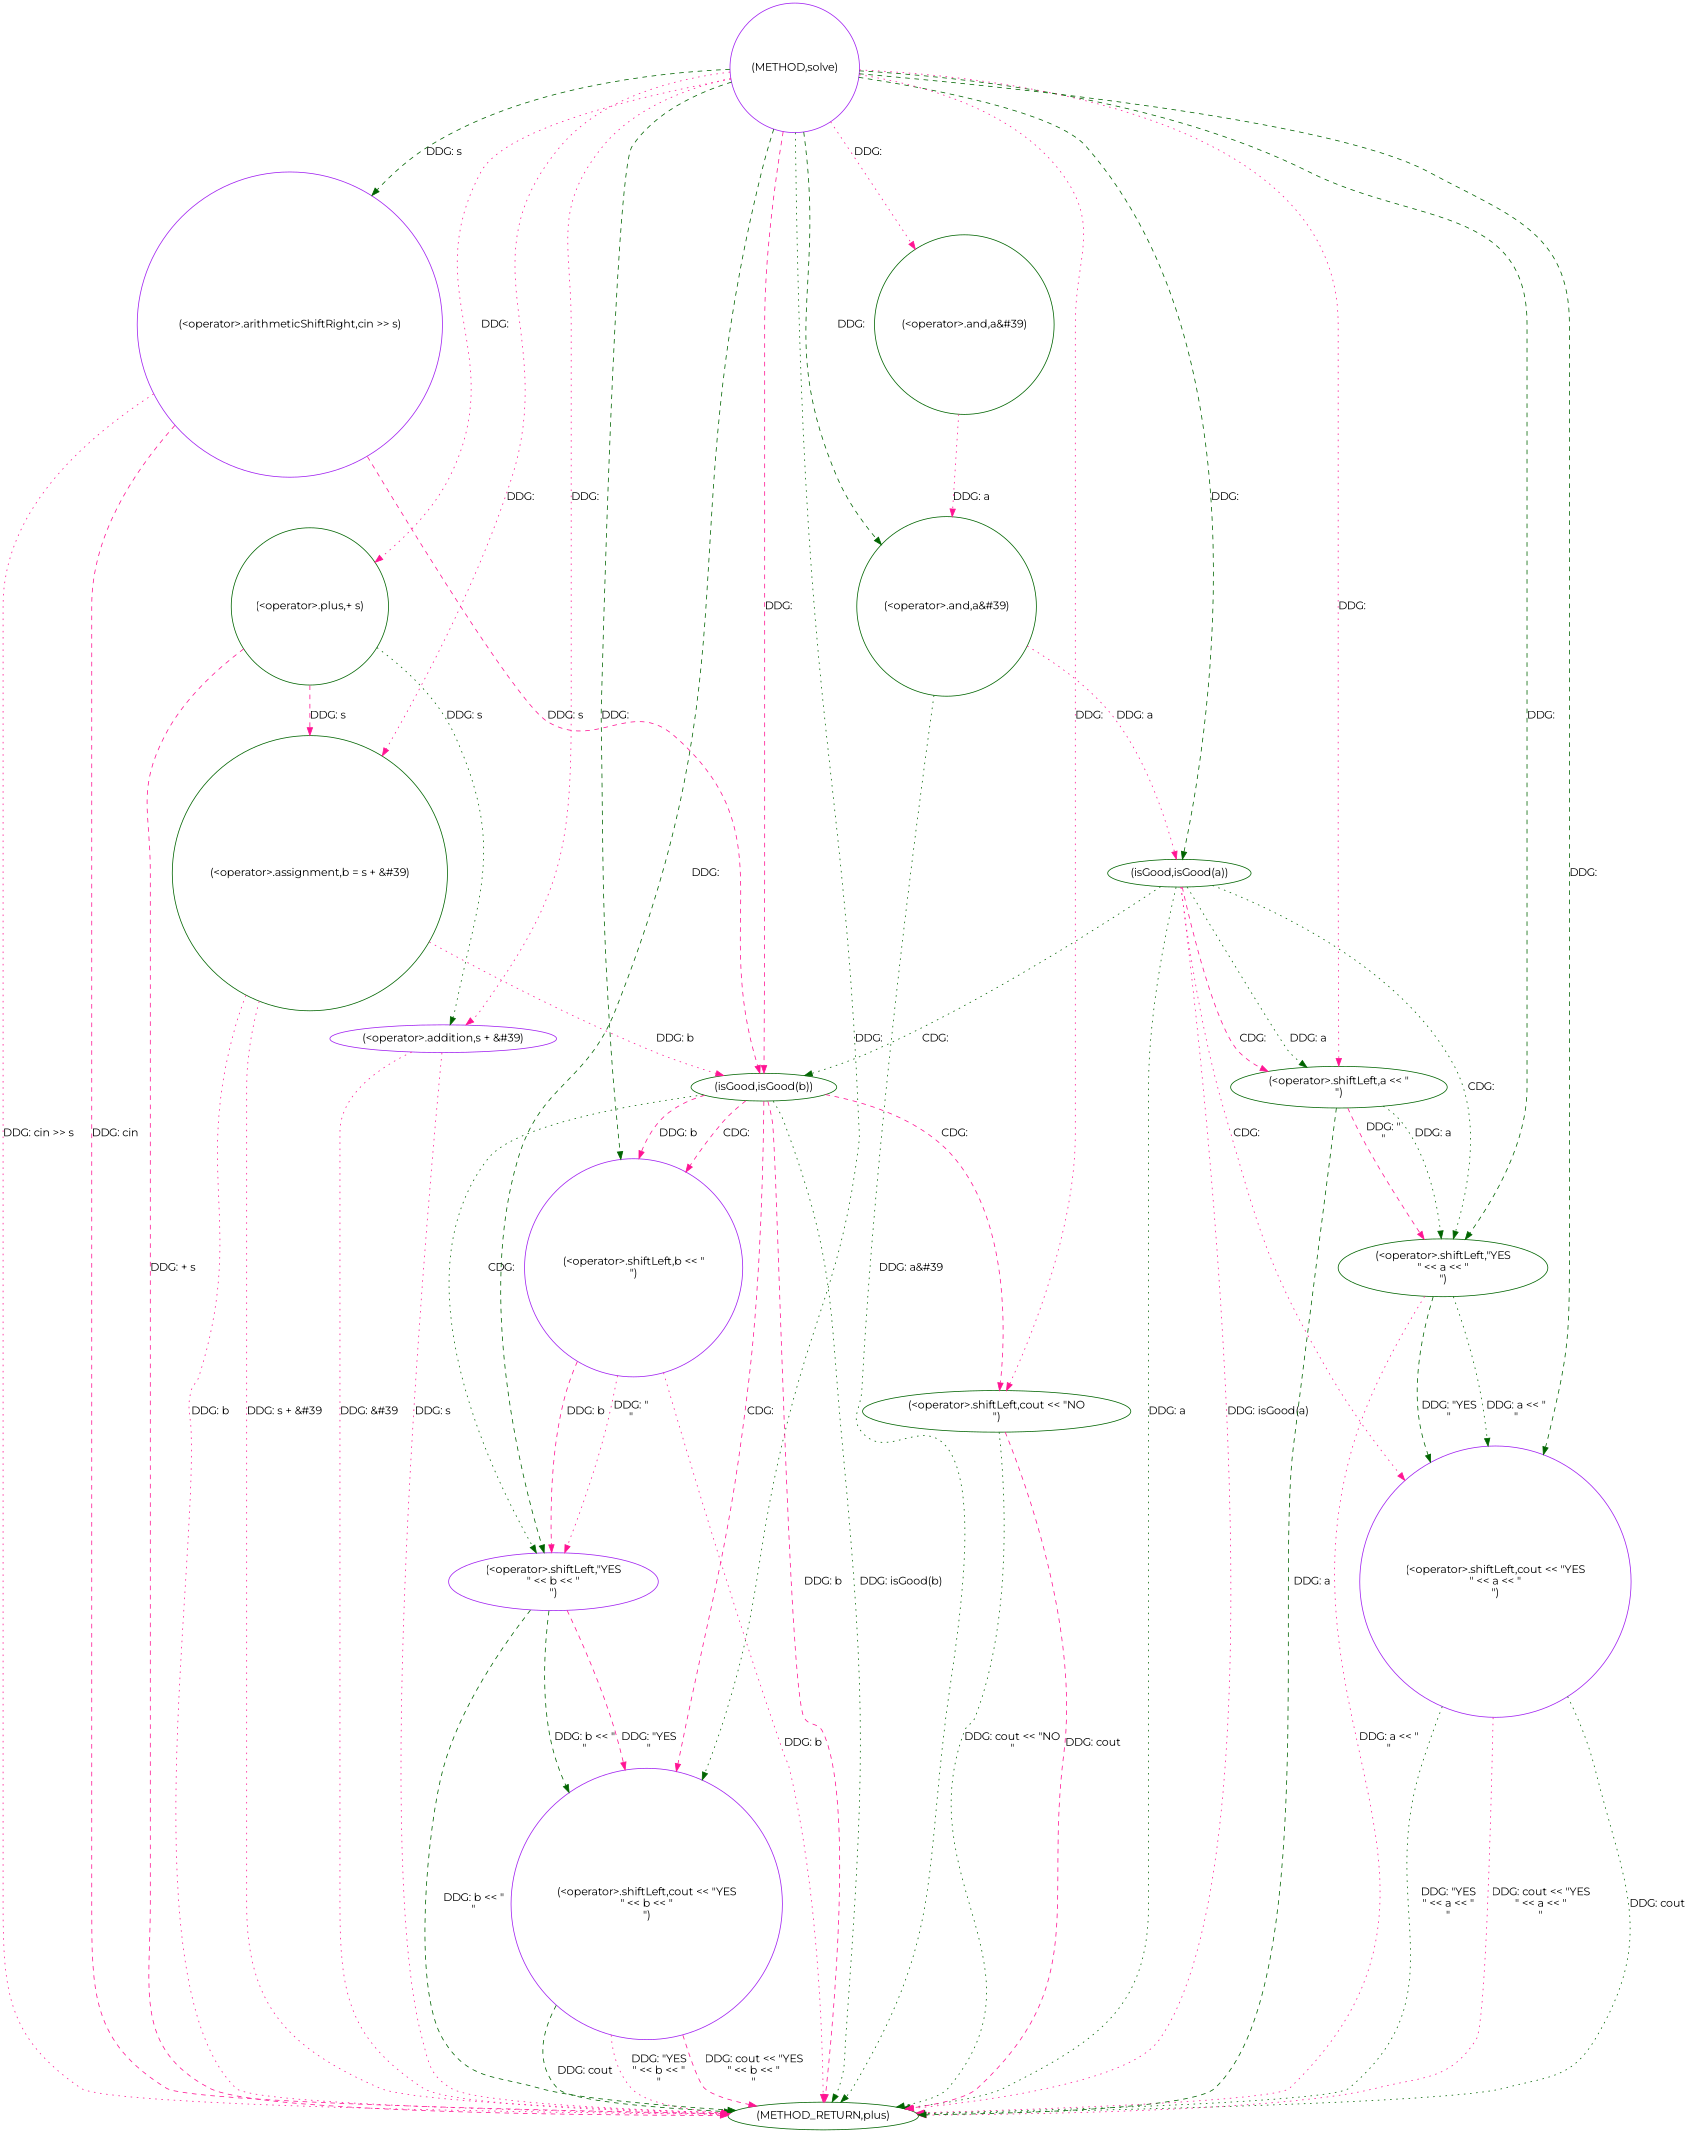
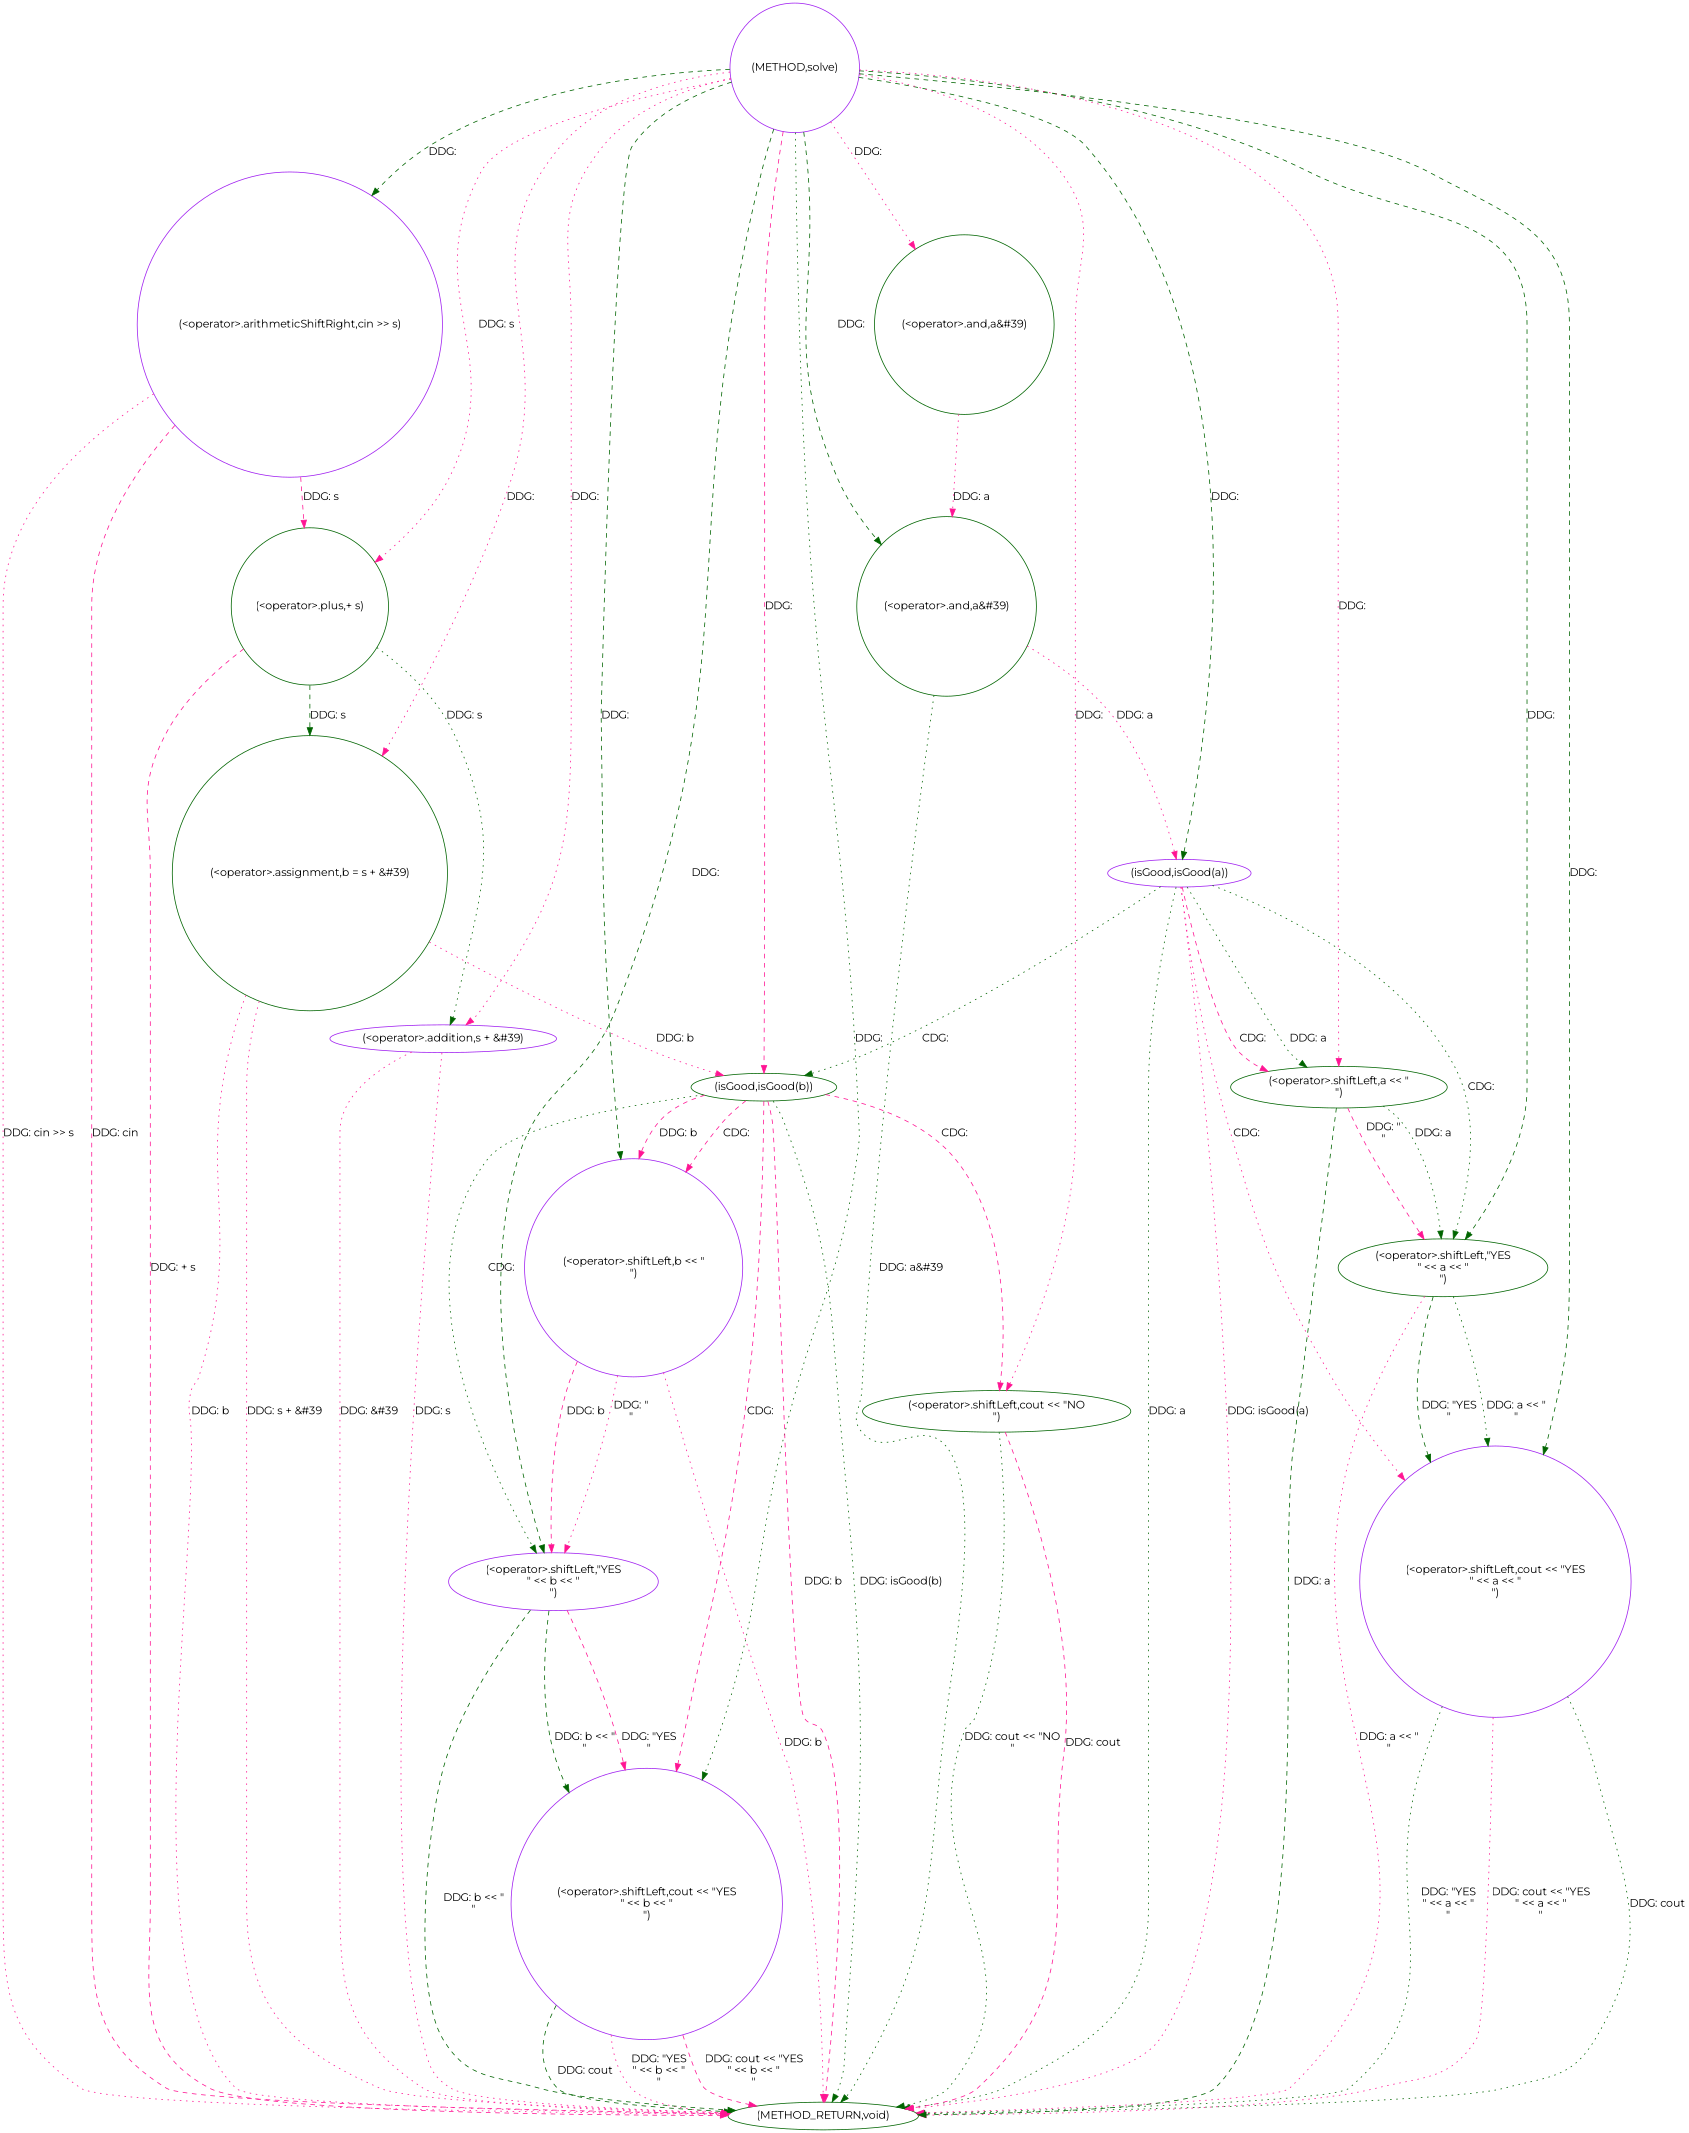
edge "(METHOD,solve)" -> "(<operator>.arithmeticShiftRight,cin >> s)": label "DDG: s" -> "DDG: "
edge "(METHOD,solve)" -> "(<operator>.plus,+ s)": label "DDG: " -> "DDG: s"
edge "(<operator>.plus,+ s)" -> "(<operator>.assignment,b = s + &#39)": color deeppink -> darkgreen
edge "(<operator>.arithmeticShiftRight,cin >> s)" -> "(isGood,isGood(b))": now "(<operator>.arithmeticShiftRight,cin >> s)" -> "(<operator>.plus,+ s)"
node "(isGood,isGood(a))": color darkgreen -> purple
node "(METHOD_RETURN,plus)": label "(METHOD_RETURN,plus)" -> "(METHOD_RETURN,void)"
